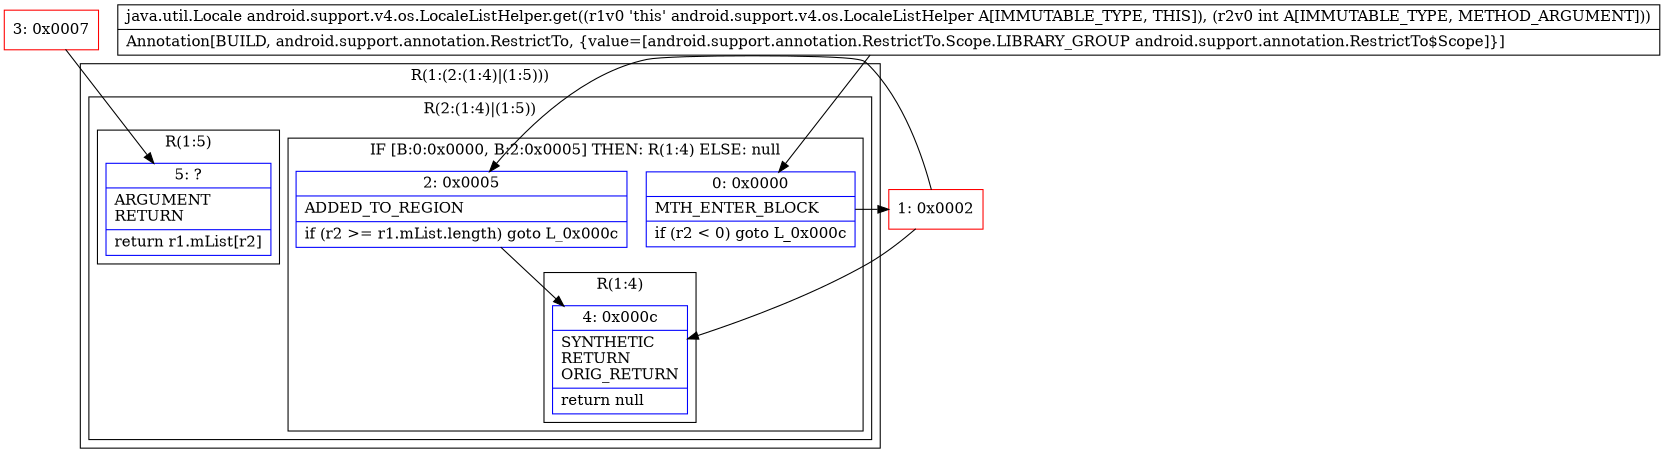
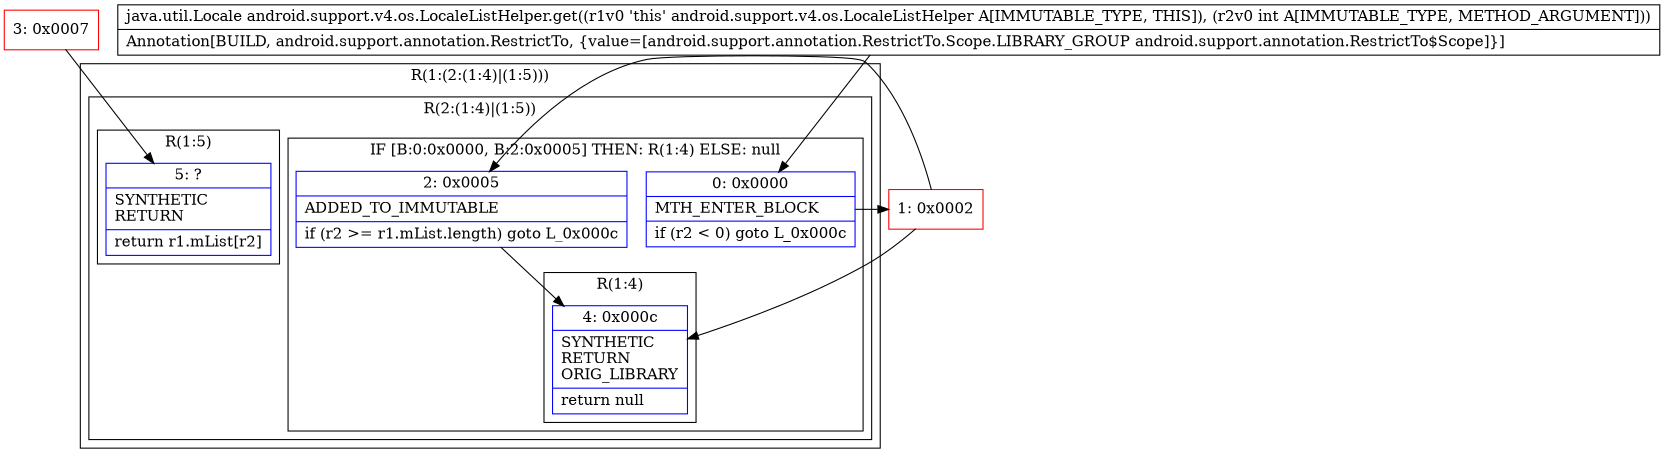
node "5: ?": text "ARGUMENT" -> "SYNTHETIC"
node "2: 0x0005": text "ADDED_TO_REGION" -> "ADDED_TO_IMMUTABLE"
node "4: 0x000c": text "ORIG_RETURN" -> "ORIG_LIBRARY"
